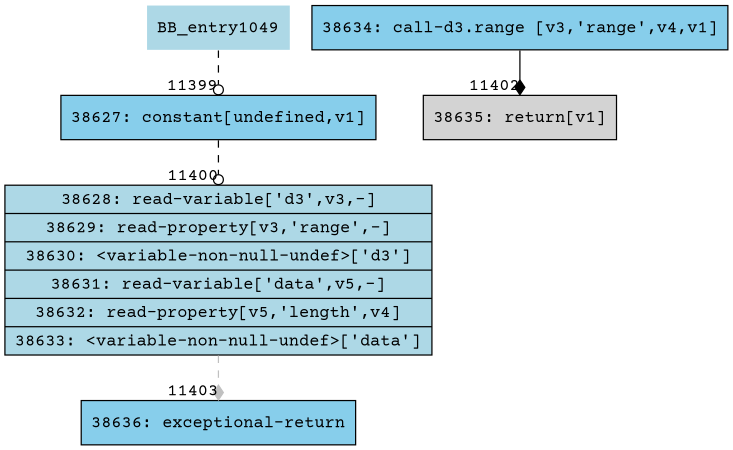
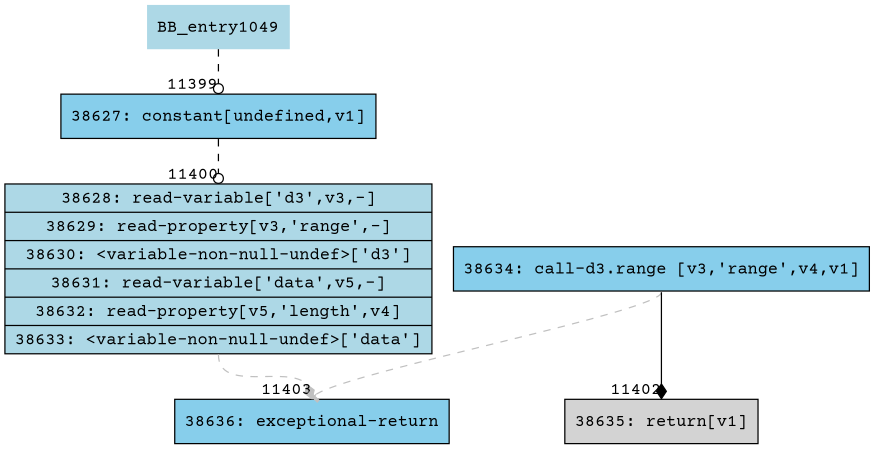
edge "38634: call-d3.range [v3,'range',v4,v1]" -> "38636: exceptional-return": added
